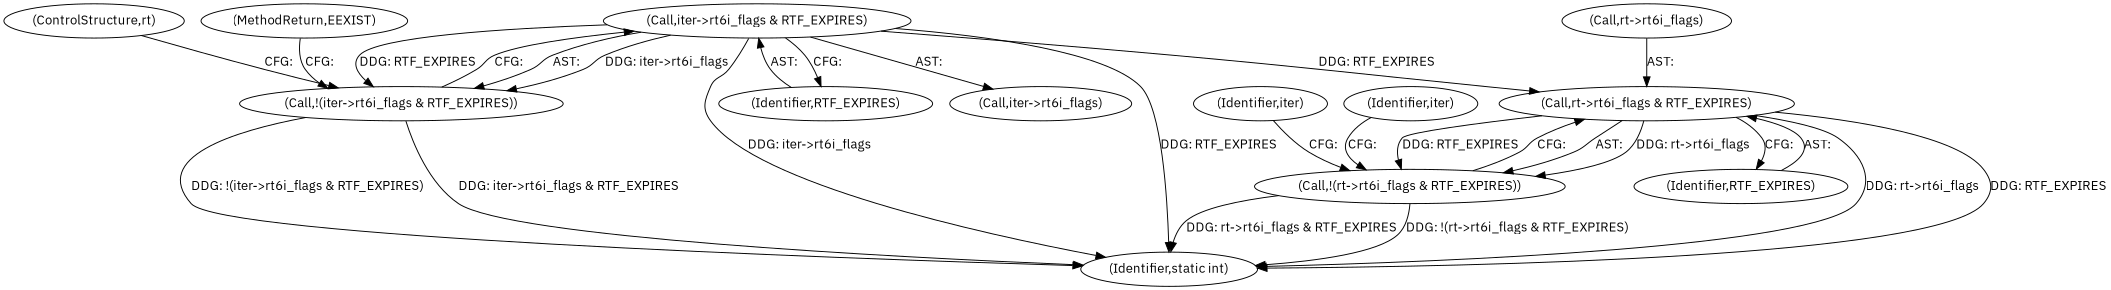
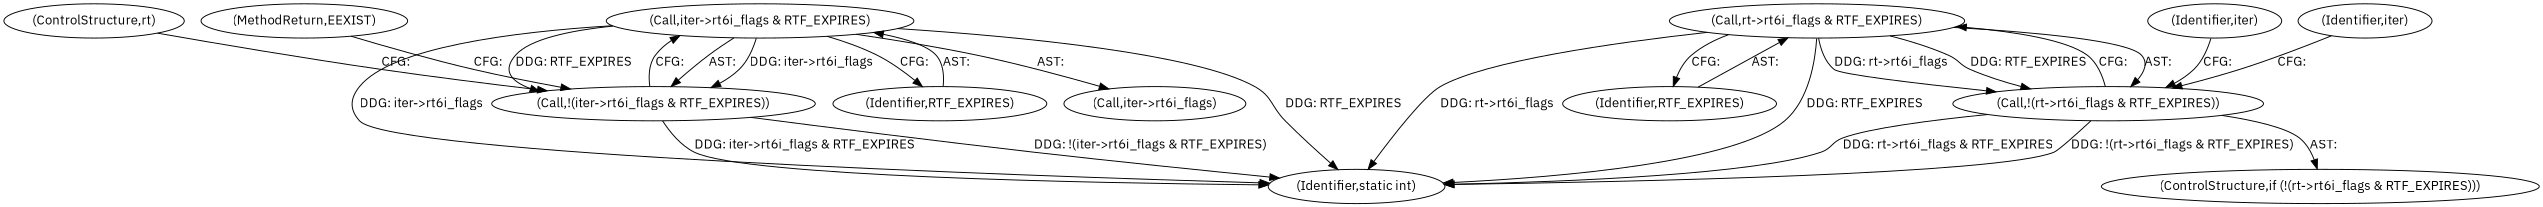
node "(Call,rt->rt6i_flags)": removed
edge "(Call,iter->rt6i_flags & RTF_EXPIRES)" -> "(Call,rt->rt6i_flags & RTF_EXPIRES)": removed, label "DDG: RTF_EXPIRES"
node "(ControlStructure,if (!(rt->rt6i_flags & RTF_EXPIRES)))": added
